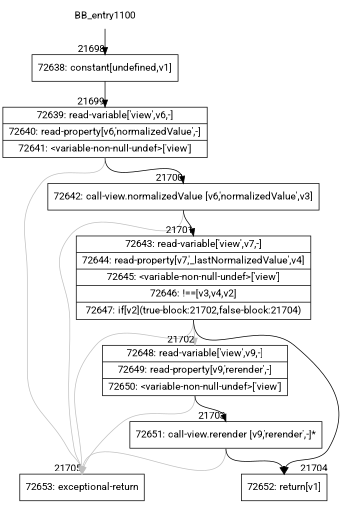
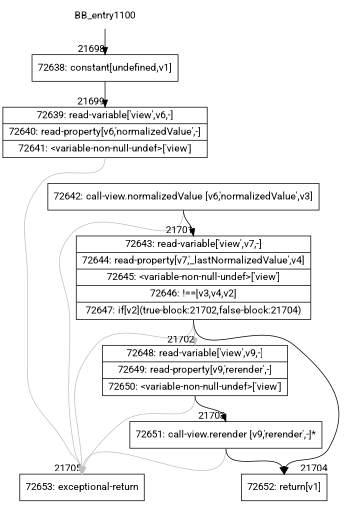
edge "72639: read-variable['view',v6,-]" -> "72642: call-view.normalizedValue [v6,'normalizedValue',v3]": removed
